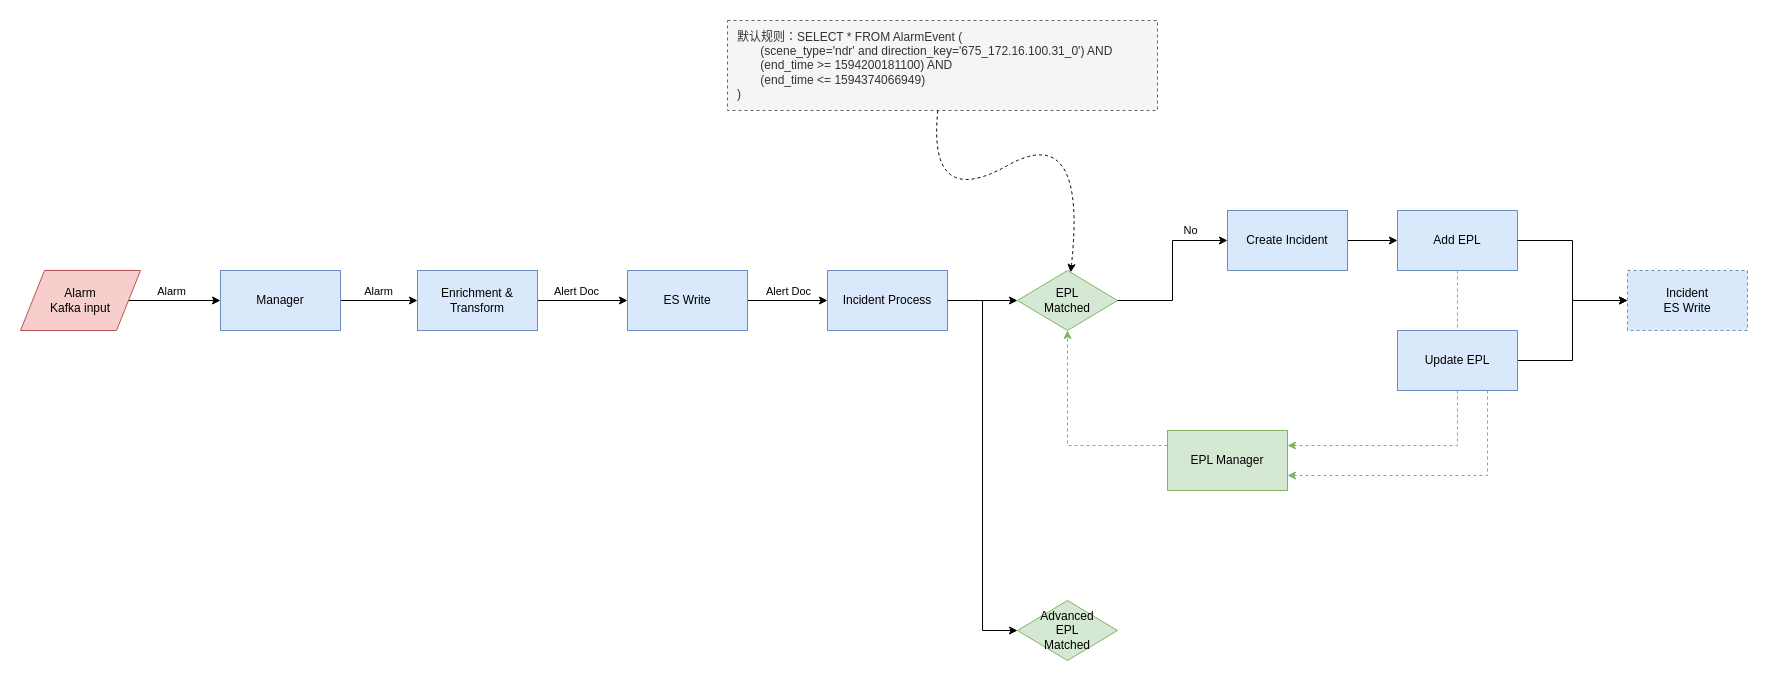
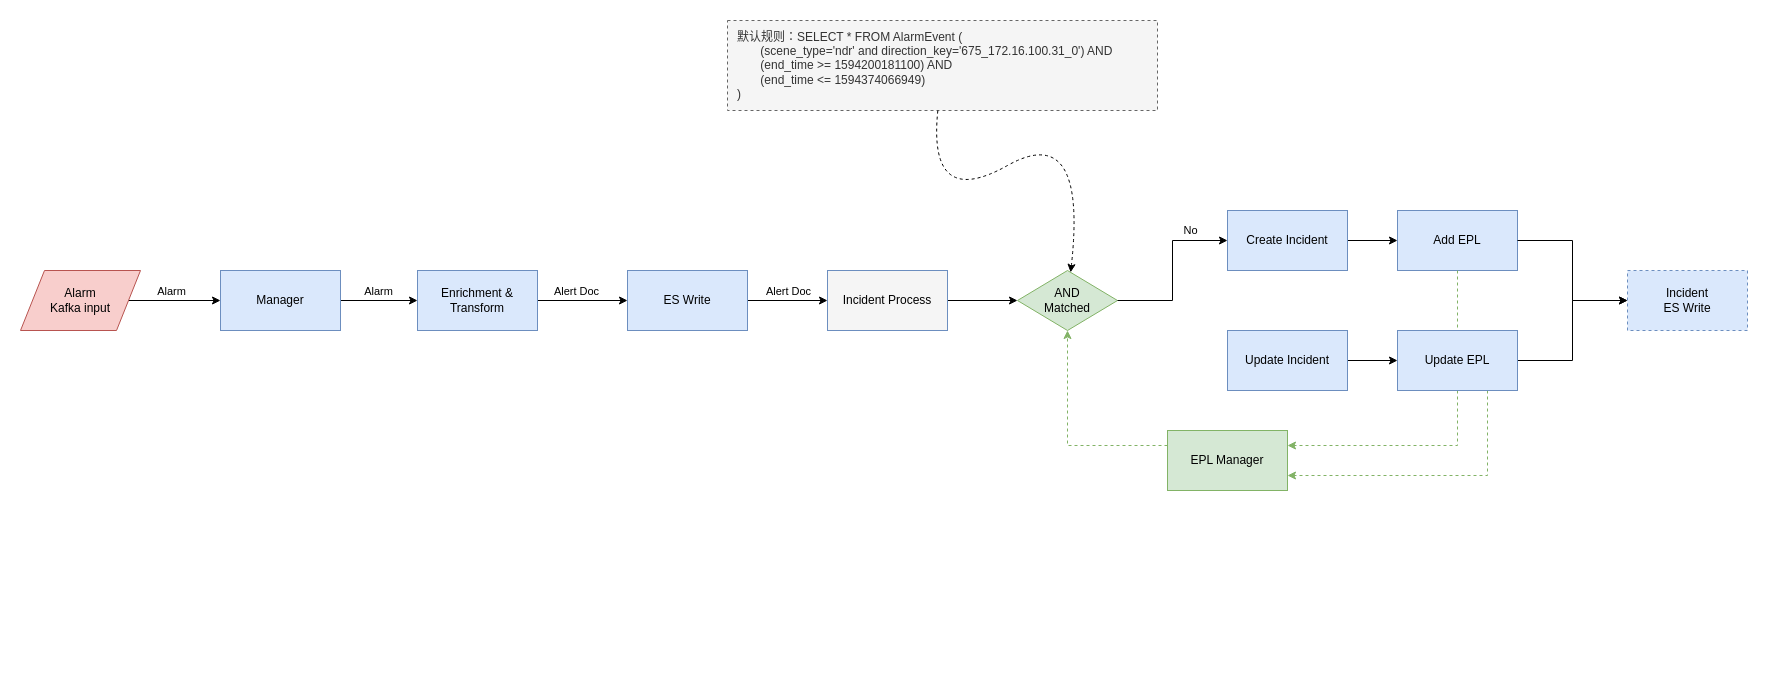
node "Incident Process": fillcolor #dae8fc -> #f5f5f5
node "EPL Matched": label "EPL Matched" -> "AND Matched"
node "Update Incident": added
edge "Update Incident" -> "Update EPL": added
edge "Incident Process" -> "Advanced EPL Matched": removed
node "Advanced EPL Matched": removed
